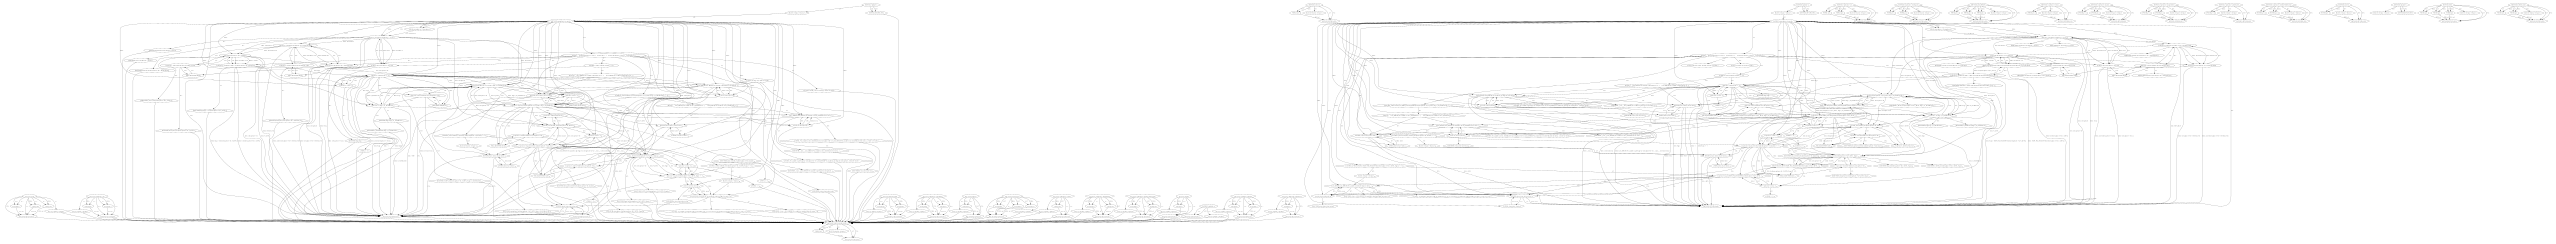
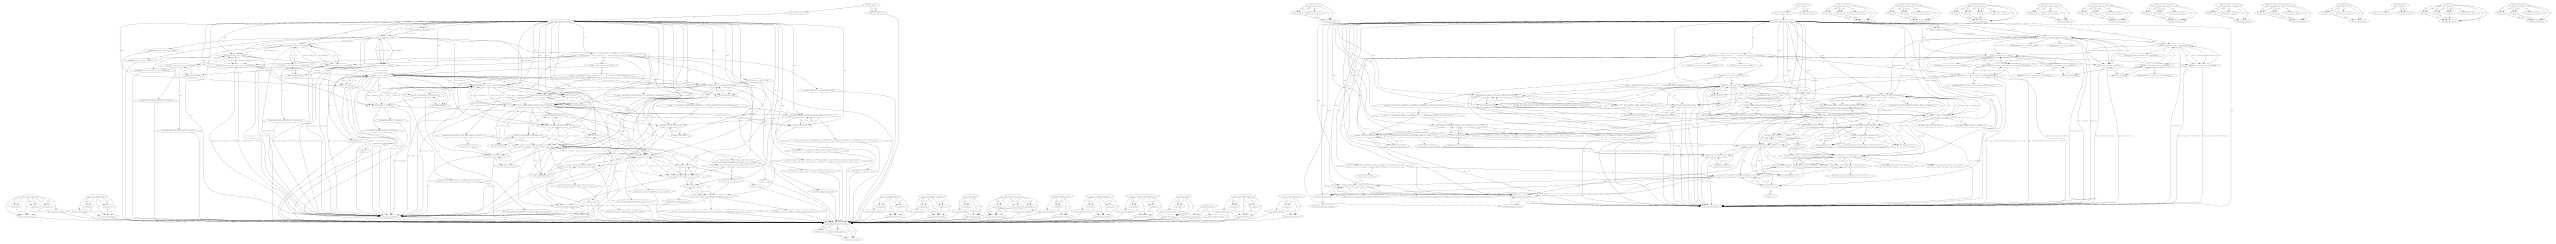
node "(IDENTIFIER,flags,flags = fcntl(semaphore->fd, F_GETFL))": removed
